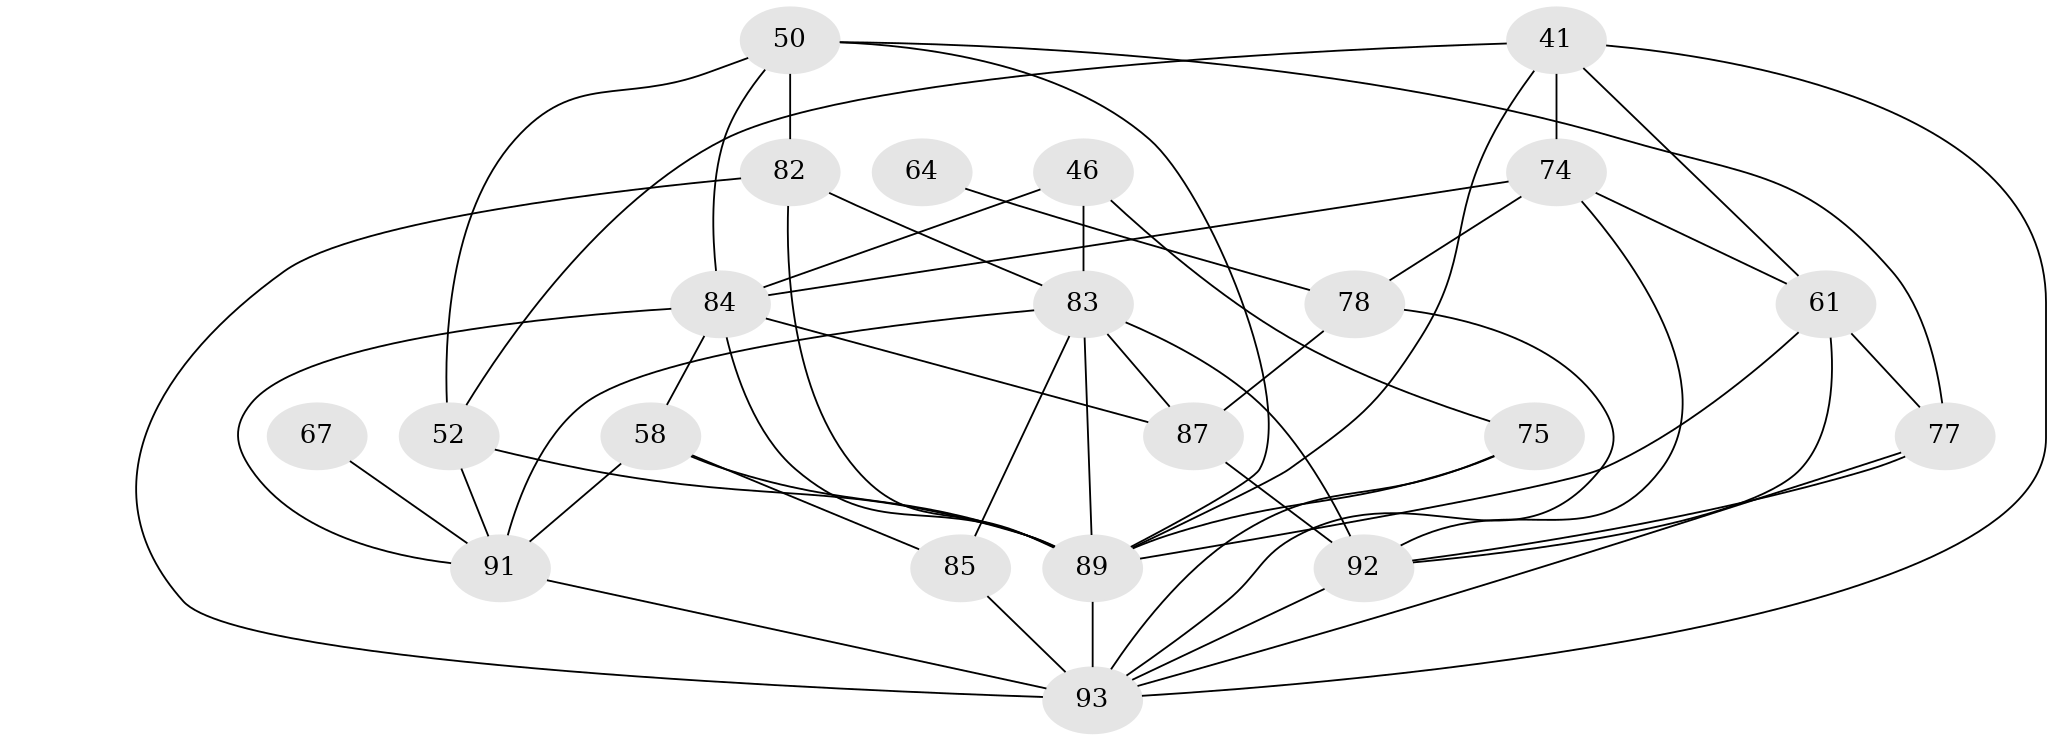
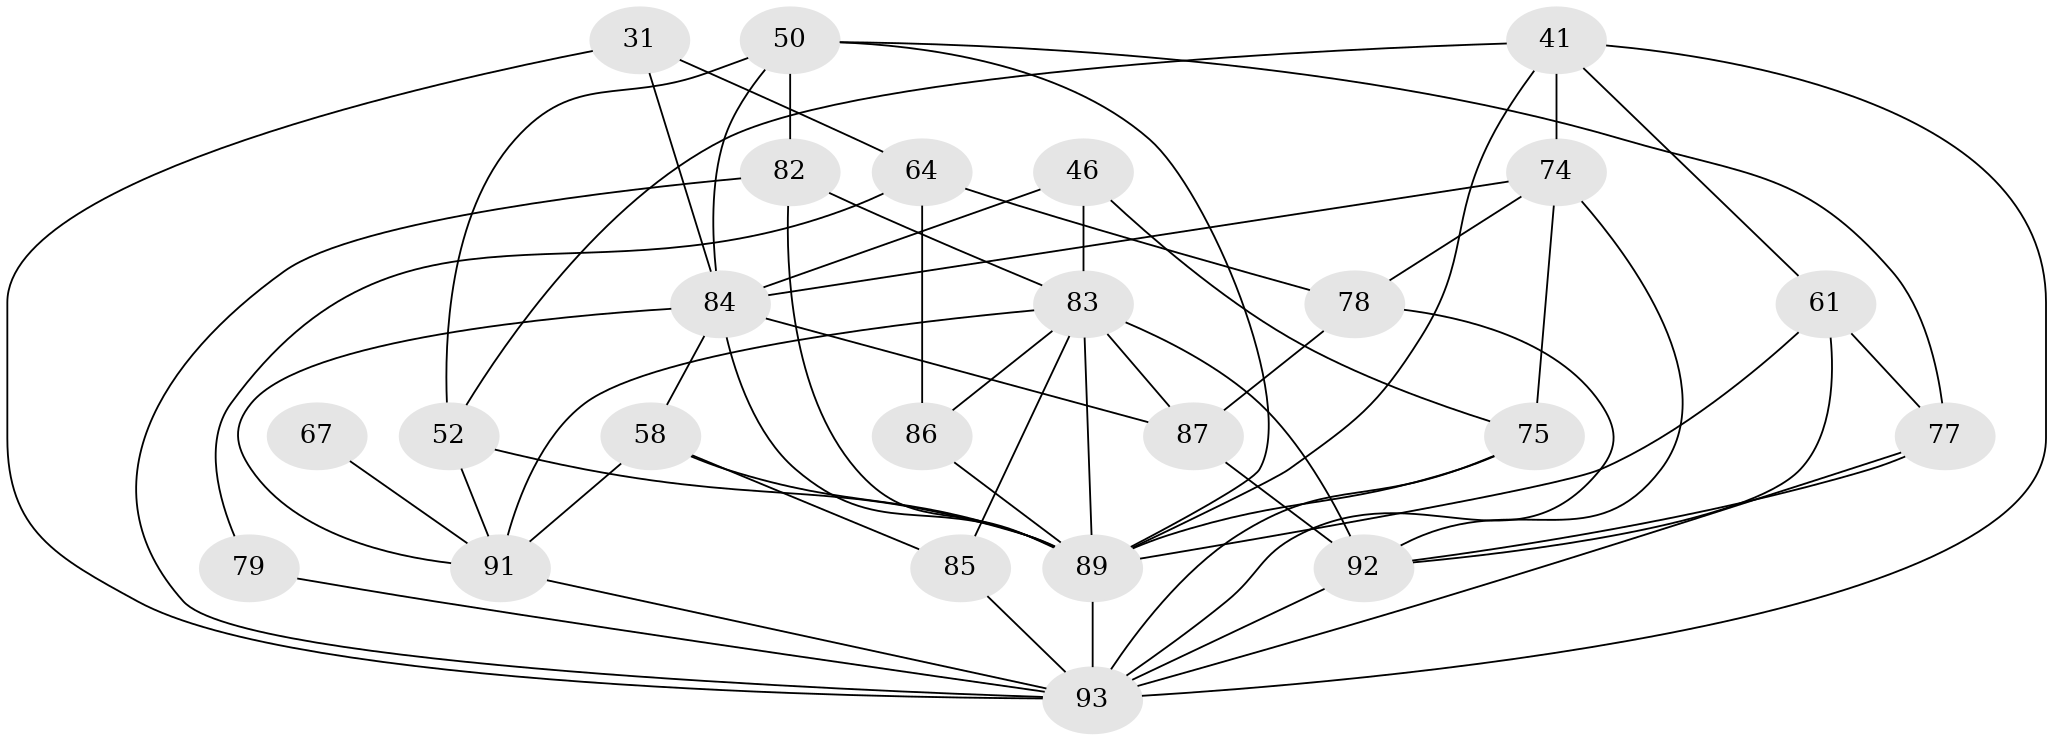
node "31": added
edge "74" -- "61": now "74" -- "75"
node "86": added
node "79": added
